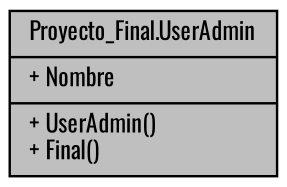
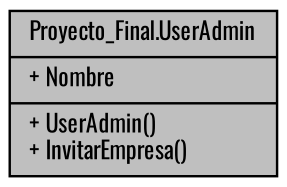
node "Proyecto_Final.UserAdmin": text "+ Final()" -> "+ InvitarEmpresa()"
